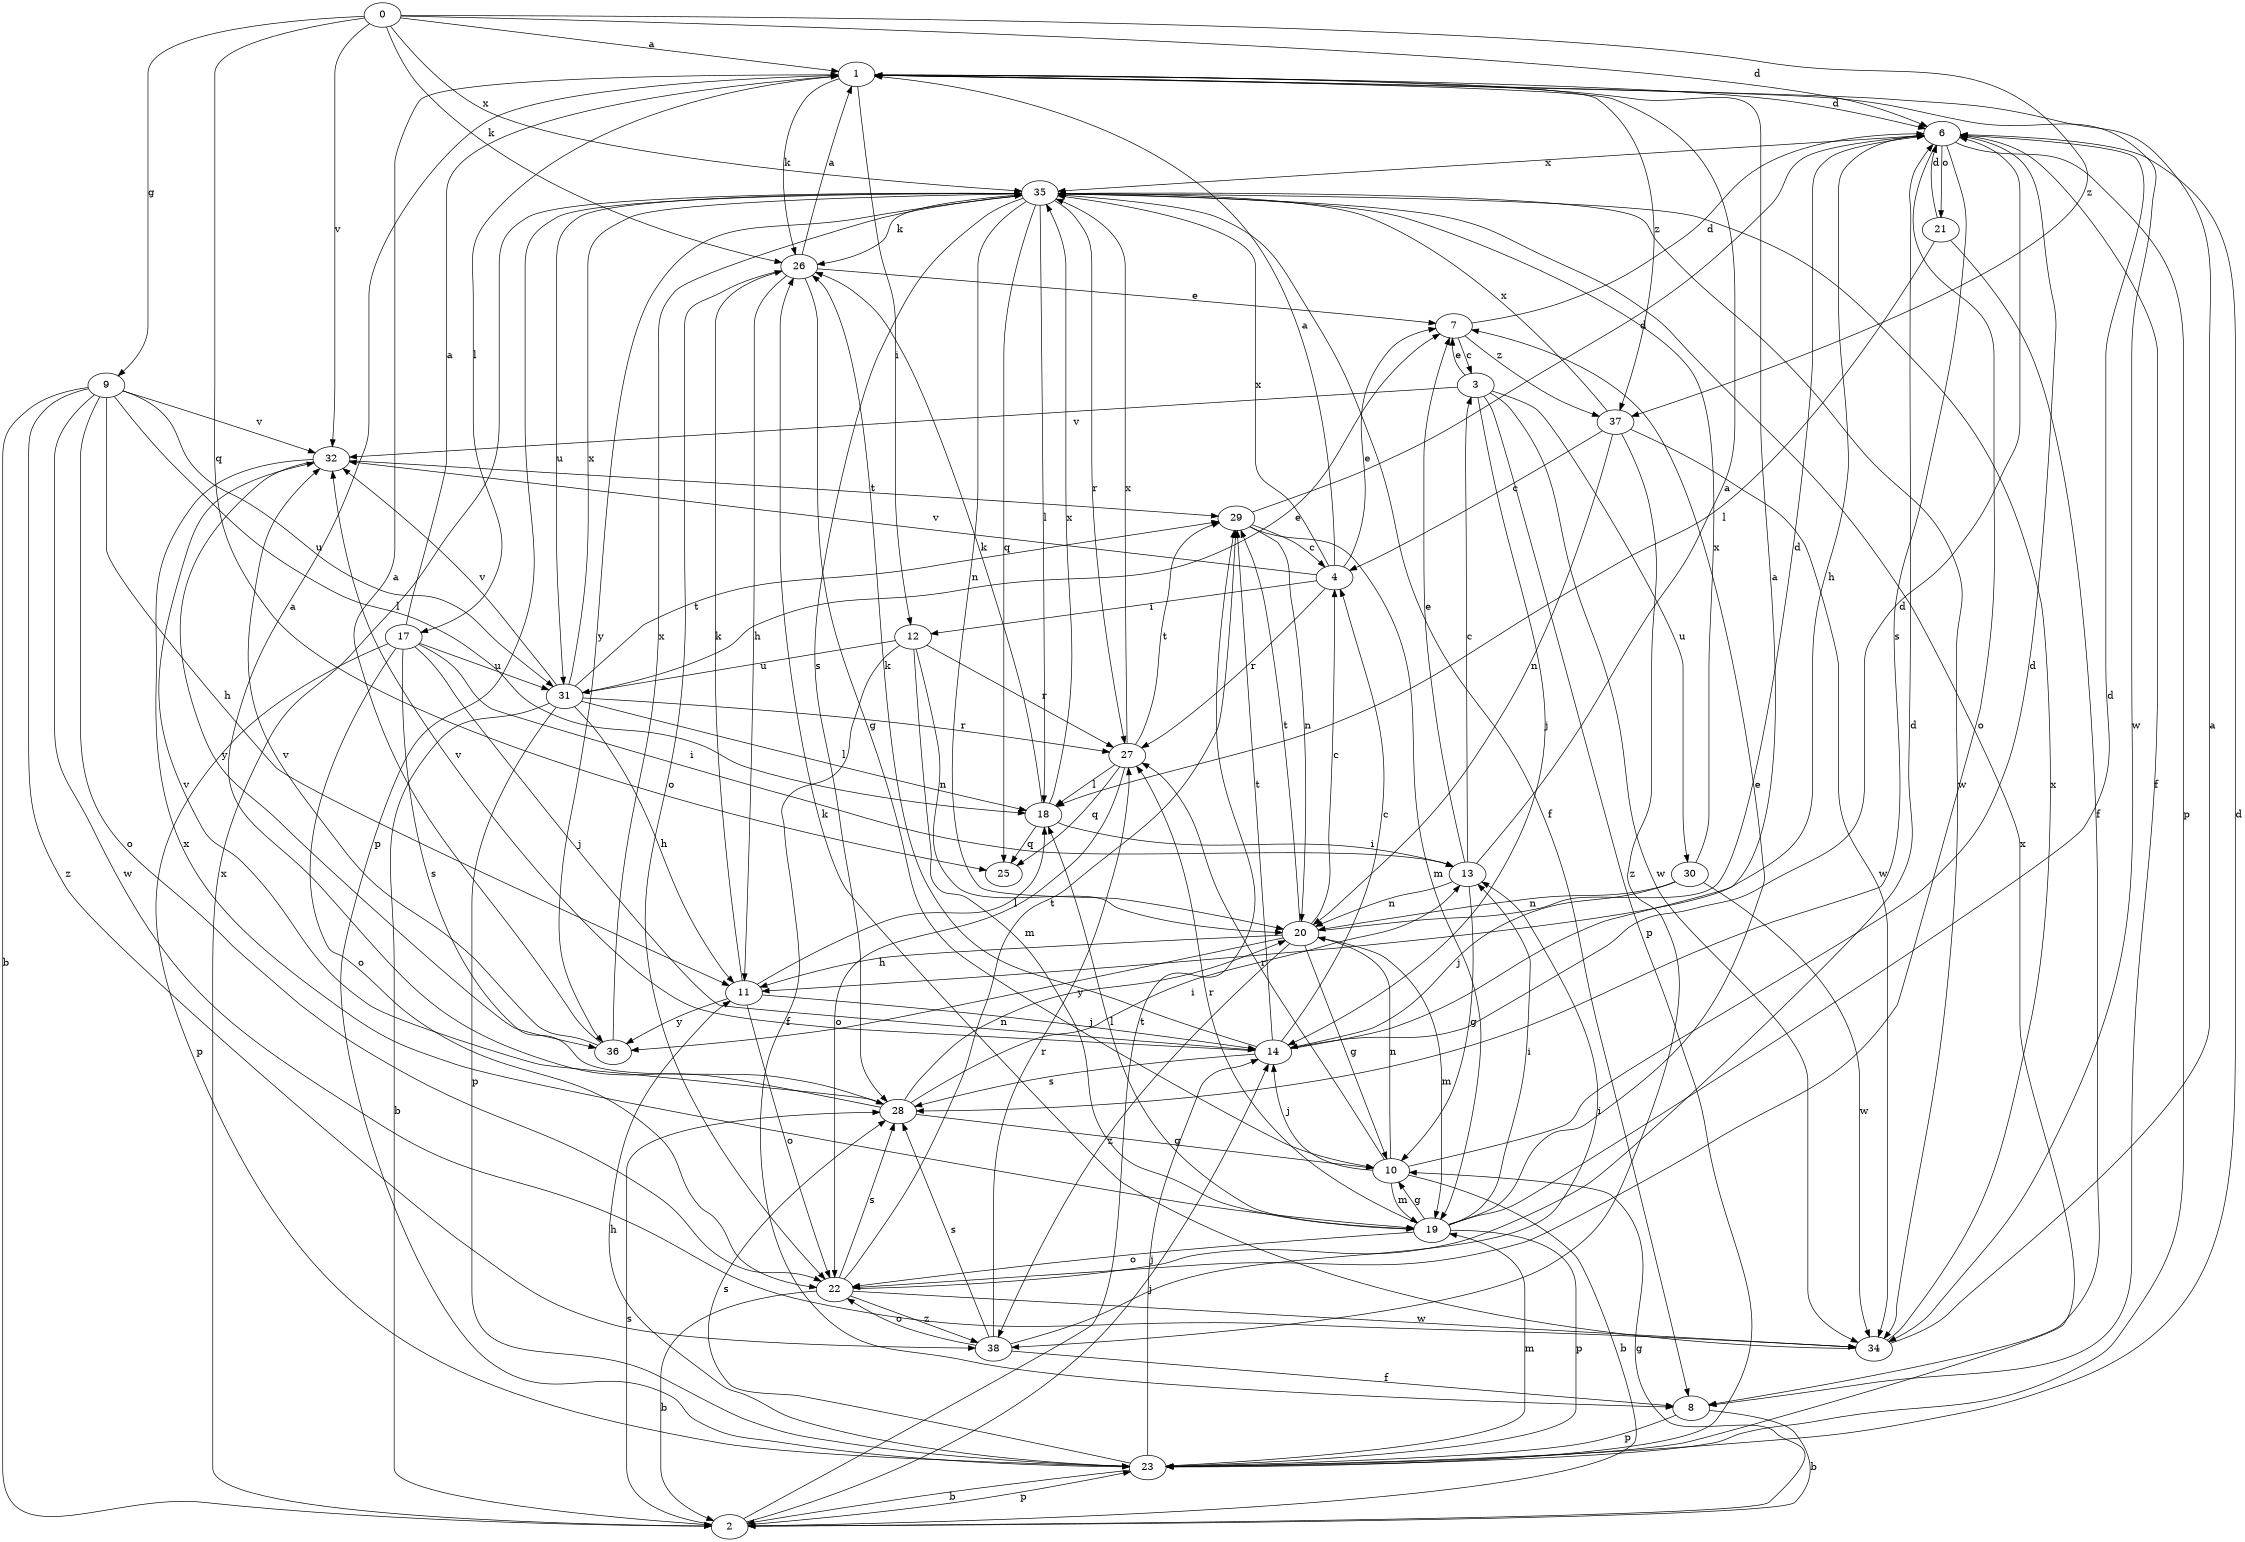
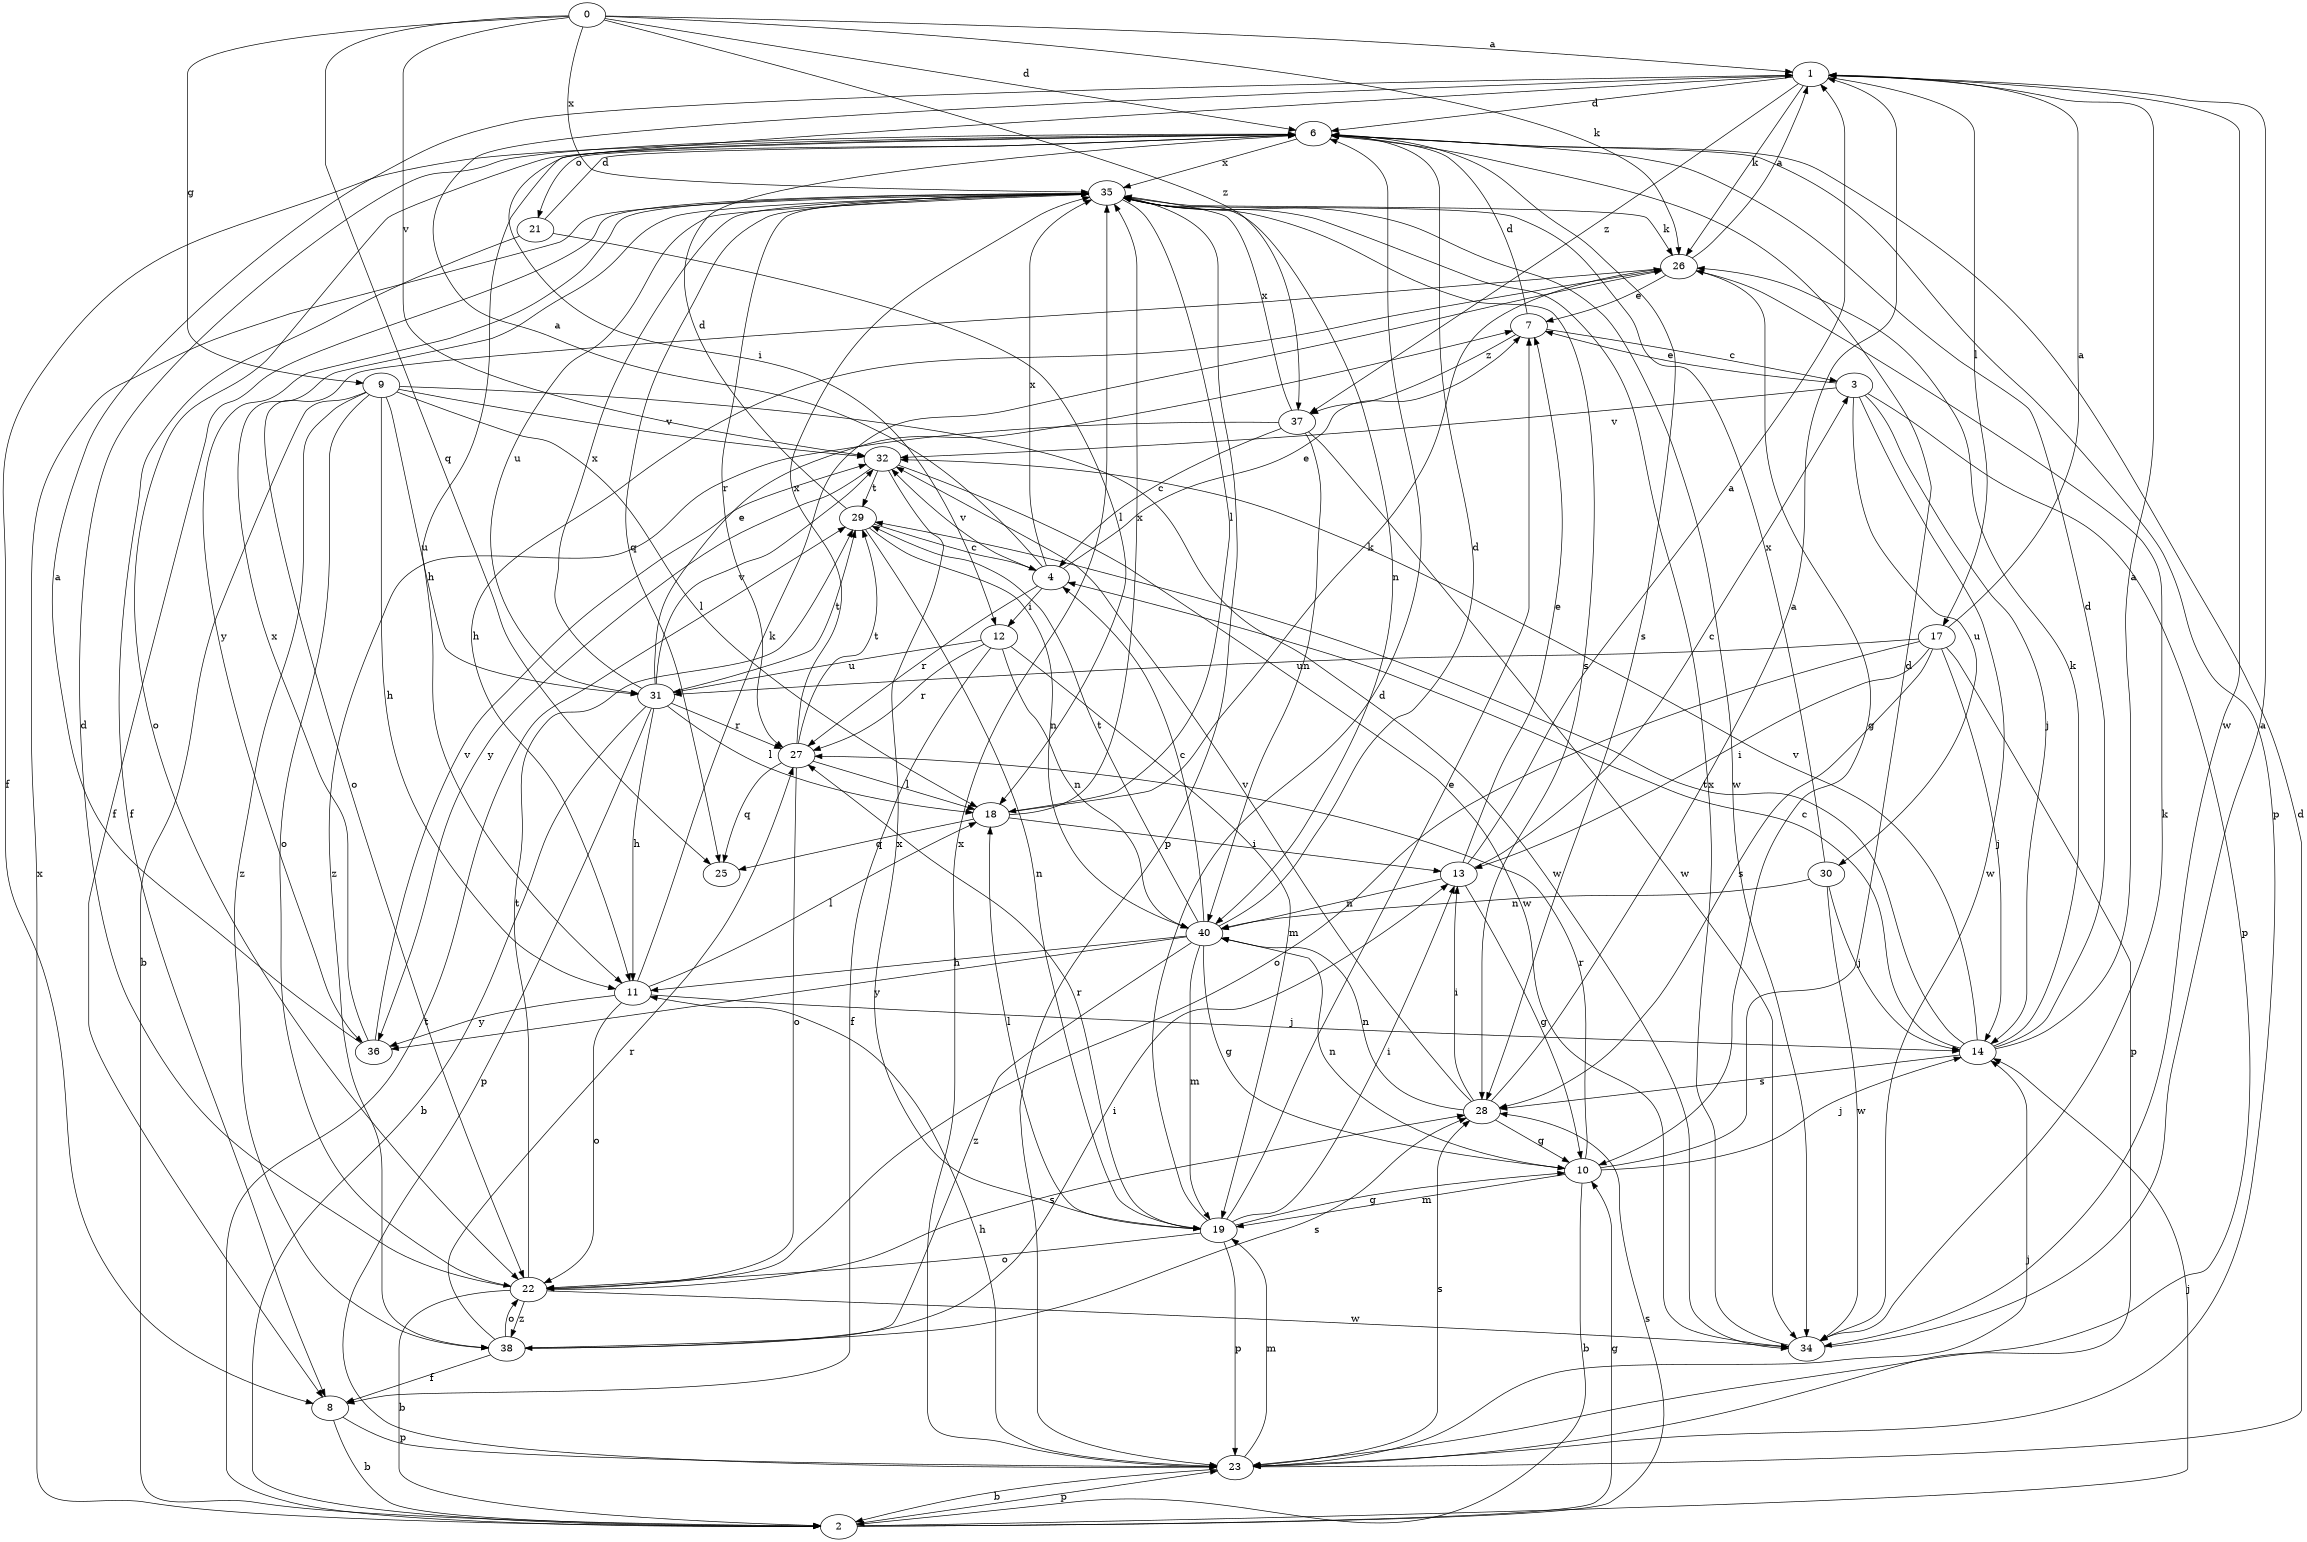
edge "32" -> "34": added, label "w"
edge "29" -> "19": label "m" -> "n"
node "20": label "20" -> "40"
